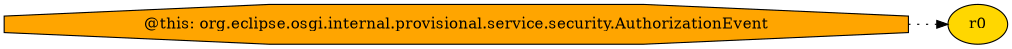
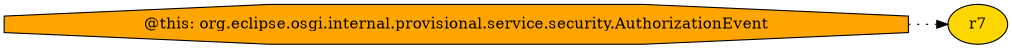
node "r0": label "r0" -> "r7"
